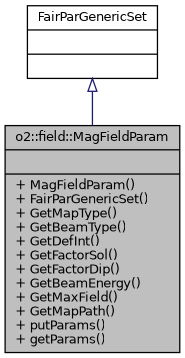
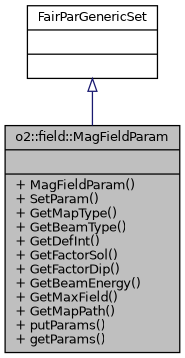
node "o2::field::MagFieldParam": text "+ FairParGenericSet()" -> "+ SetParam()"
